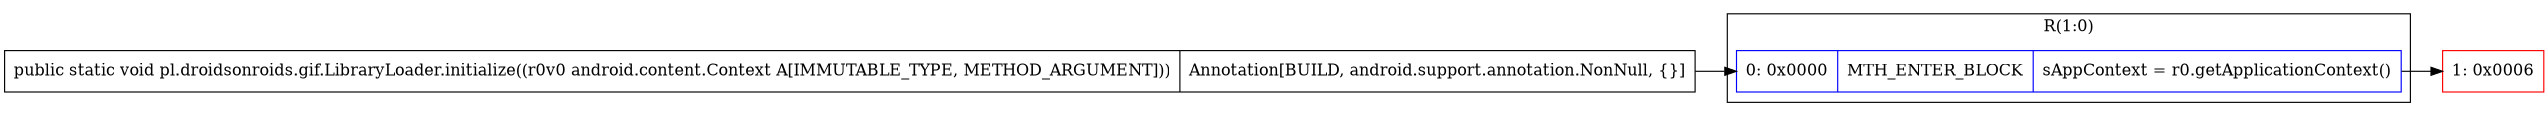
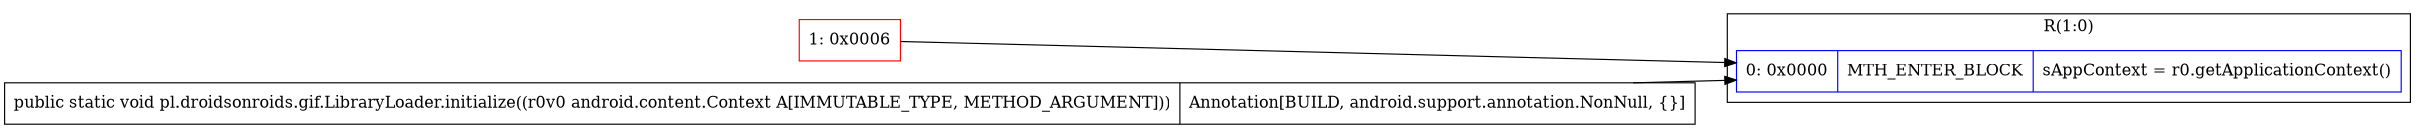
edge "0: 0x0000" -> "1: 0x0006": reversed
